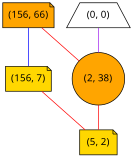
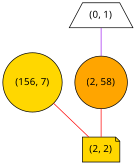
node "(156, 66)": removed
node "(0, 0)": label "(0, 0)" -> "(0, 1)"
node "(156, 7)": shape note -> circle
node "(2, 38)": label "(2, 38)" -> "(2, 58)"
node "(5, 2)": label "(5, 2)" -> "(2, 2)"
